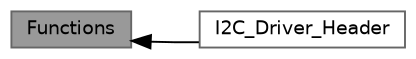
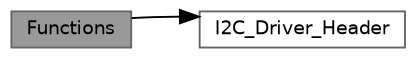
edge "I2C_Driver_Header" -> "Functions": reversed
